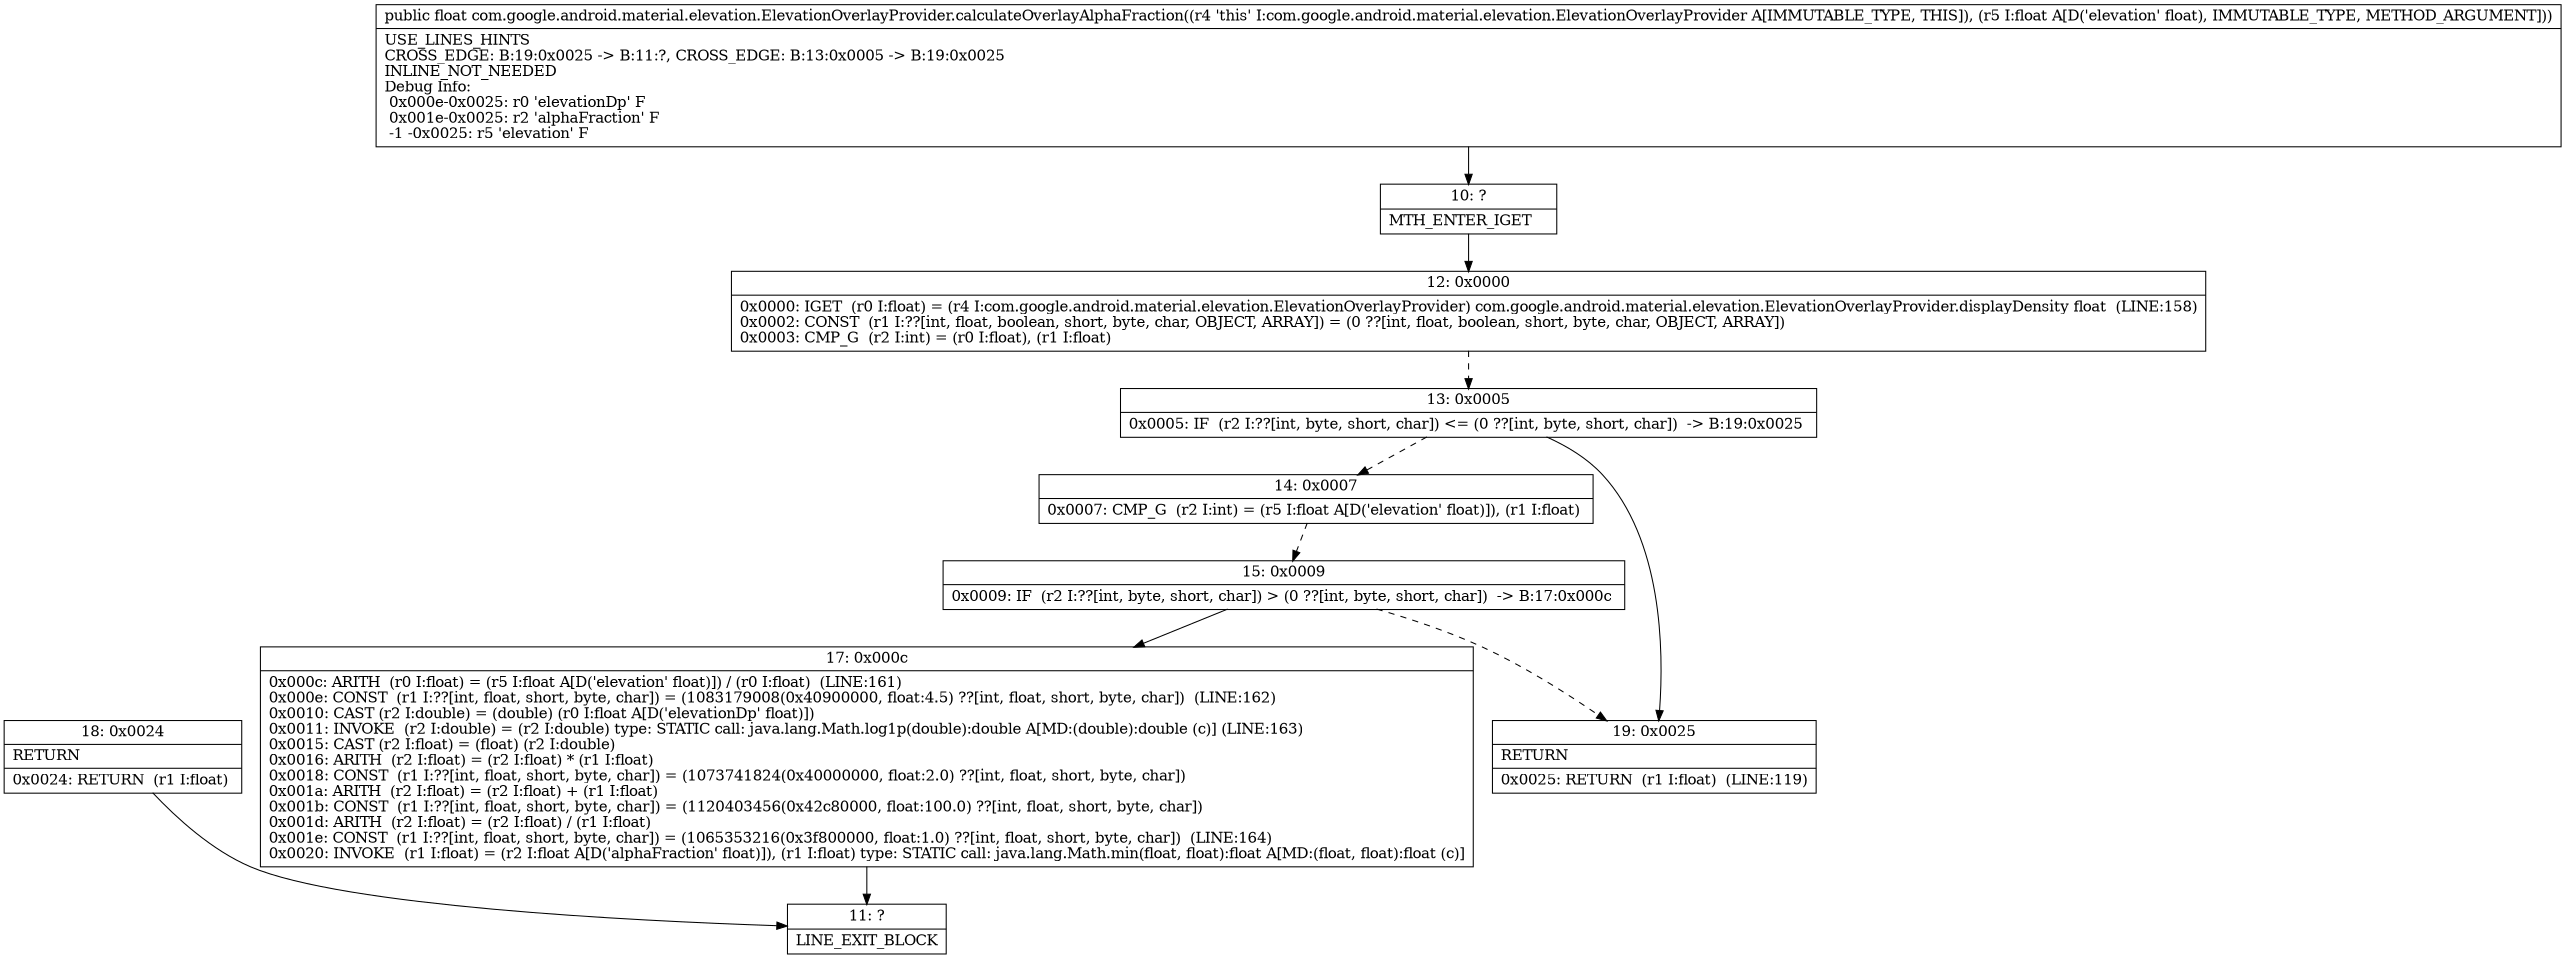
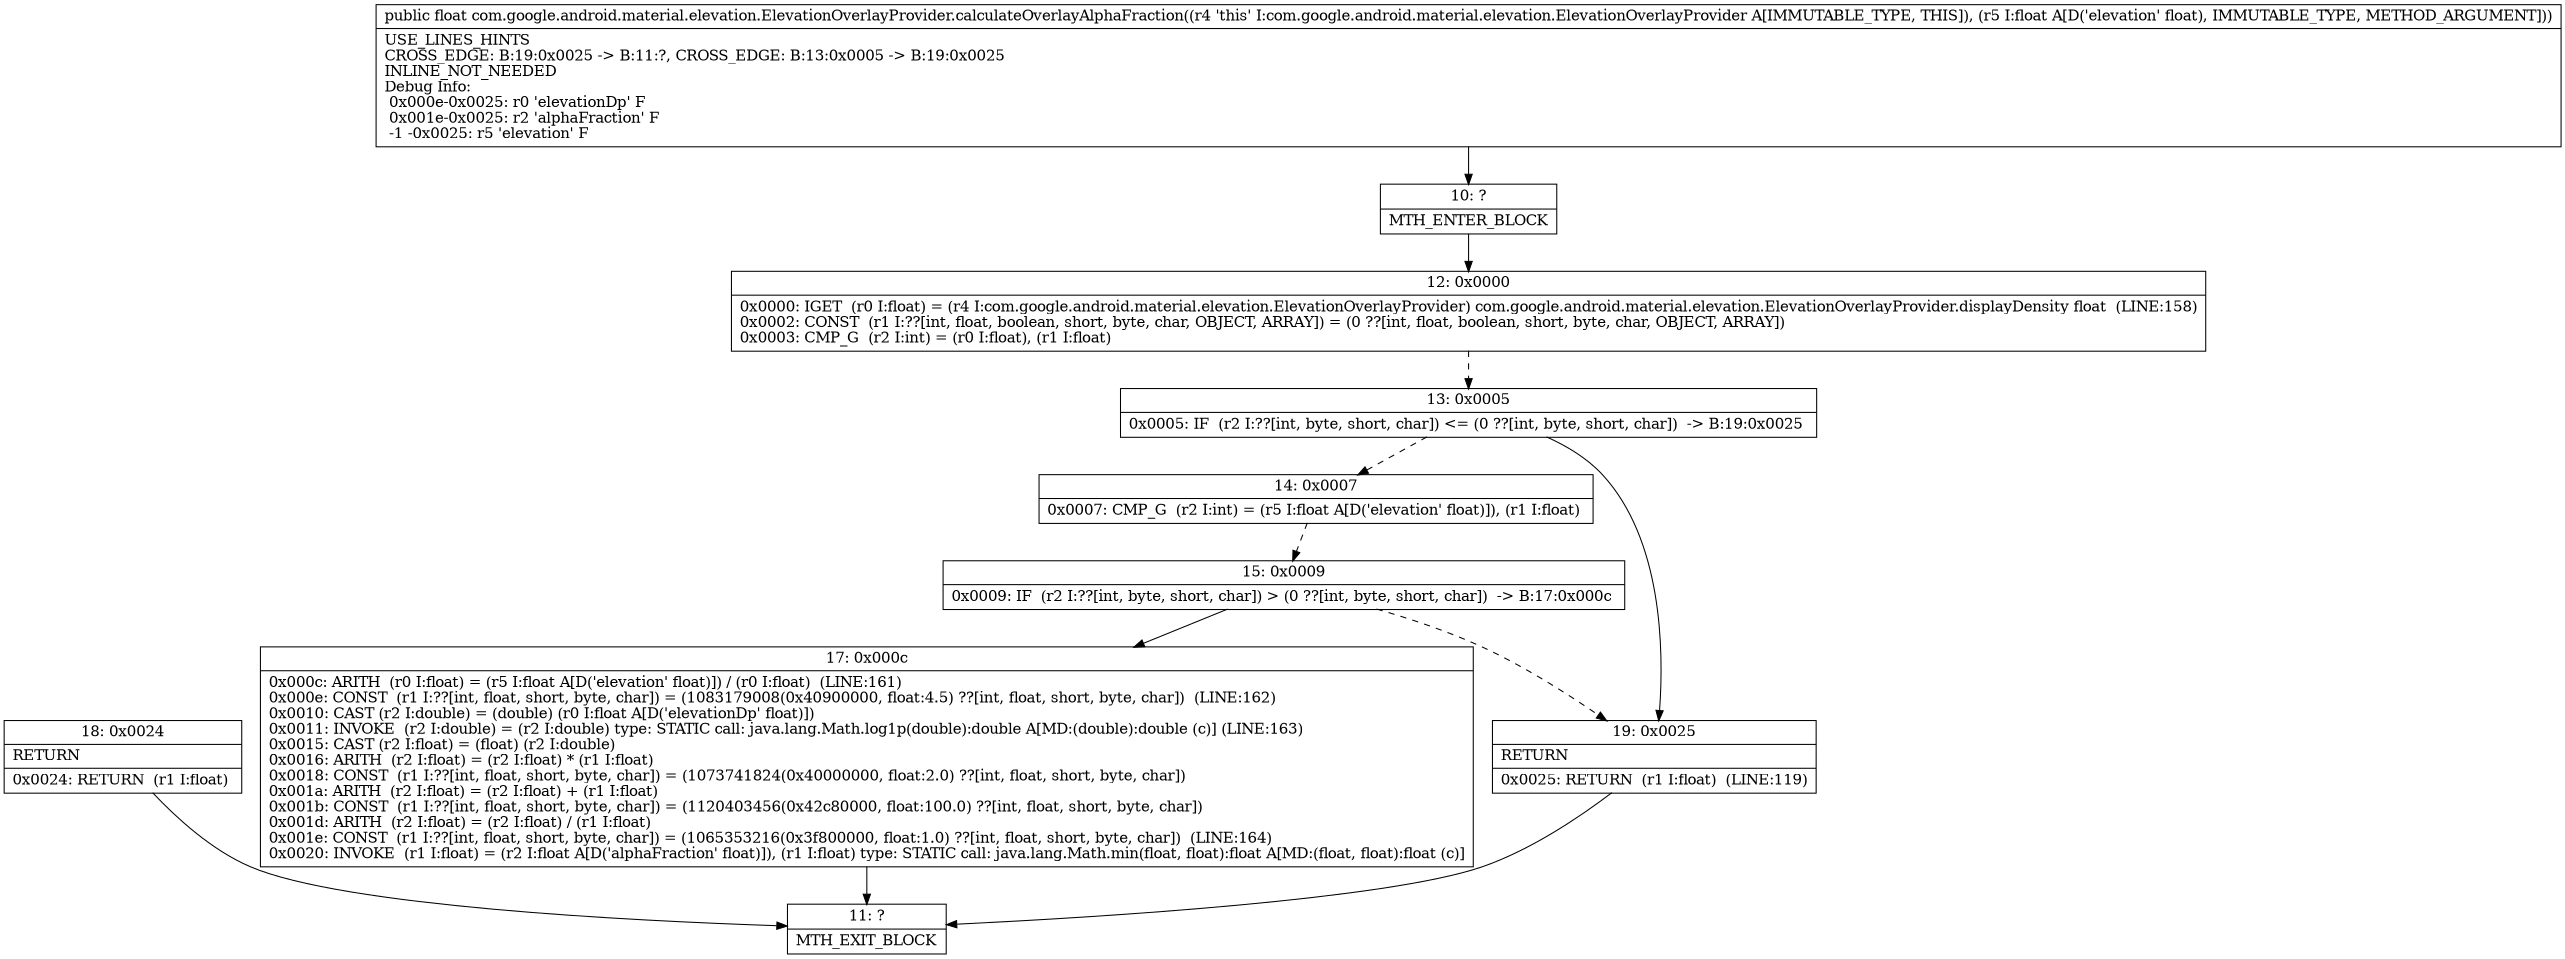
node "10: ?": text "MTH_ENTER_IGET" -> "MTH_ENTER_BLOCK"
edge "19: 0x0025" -> "11: ?": added
node "11: ?": text "LINE_EXIT_BLOCK" -> "MTH_EXIT_BLOCK"
